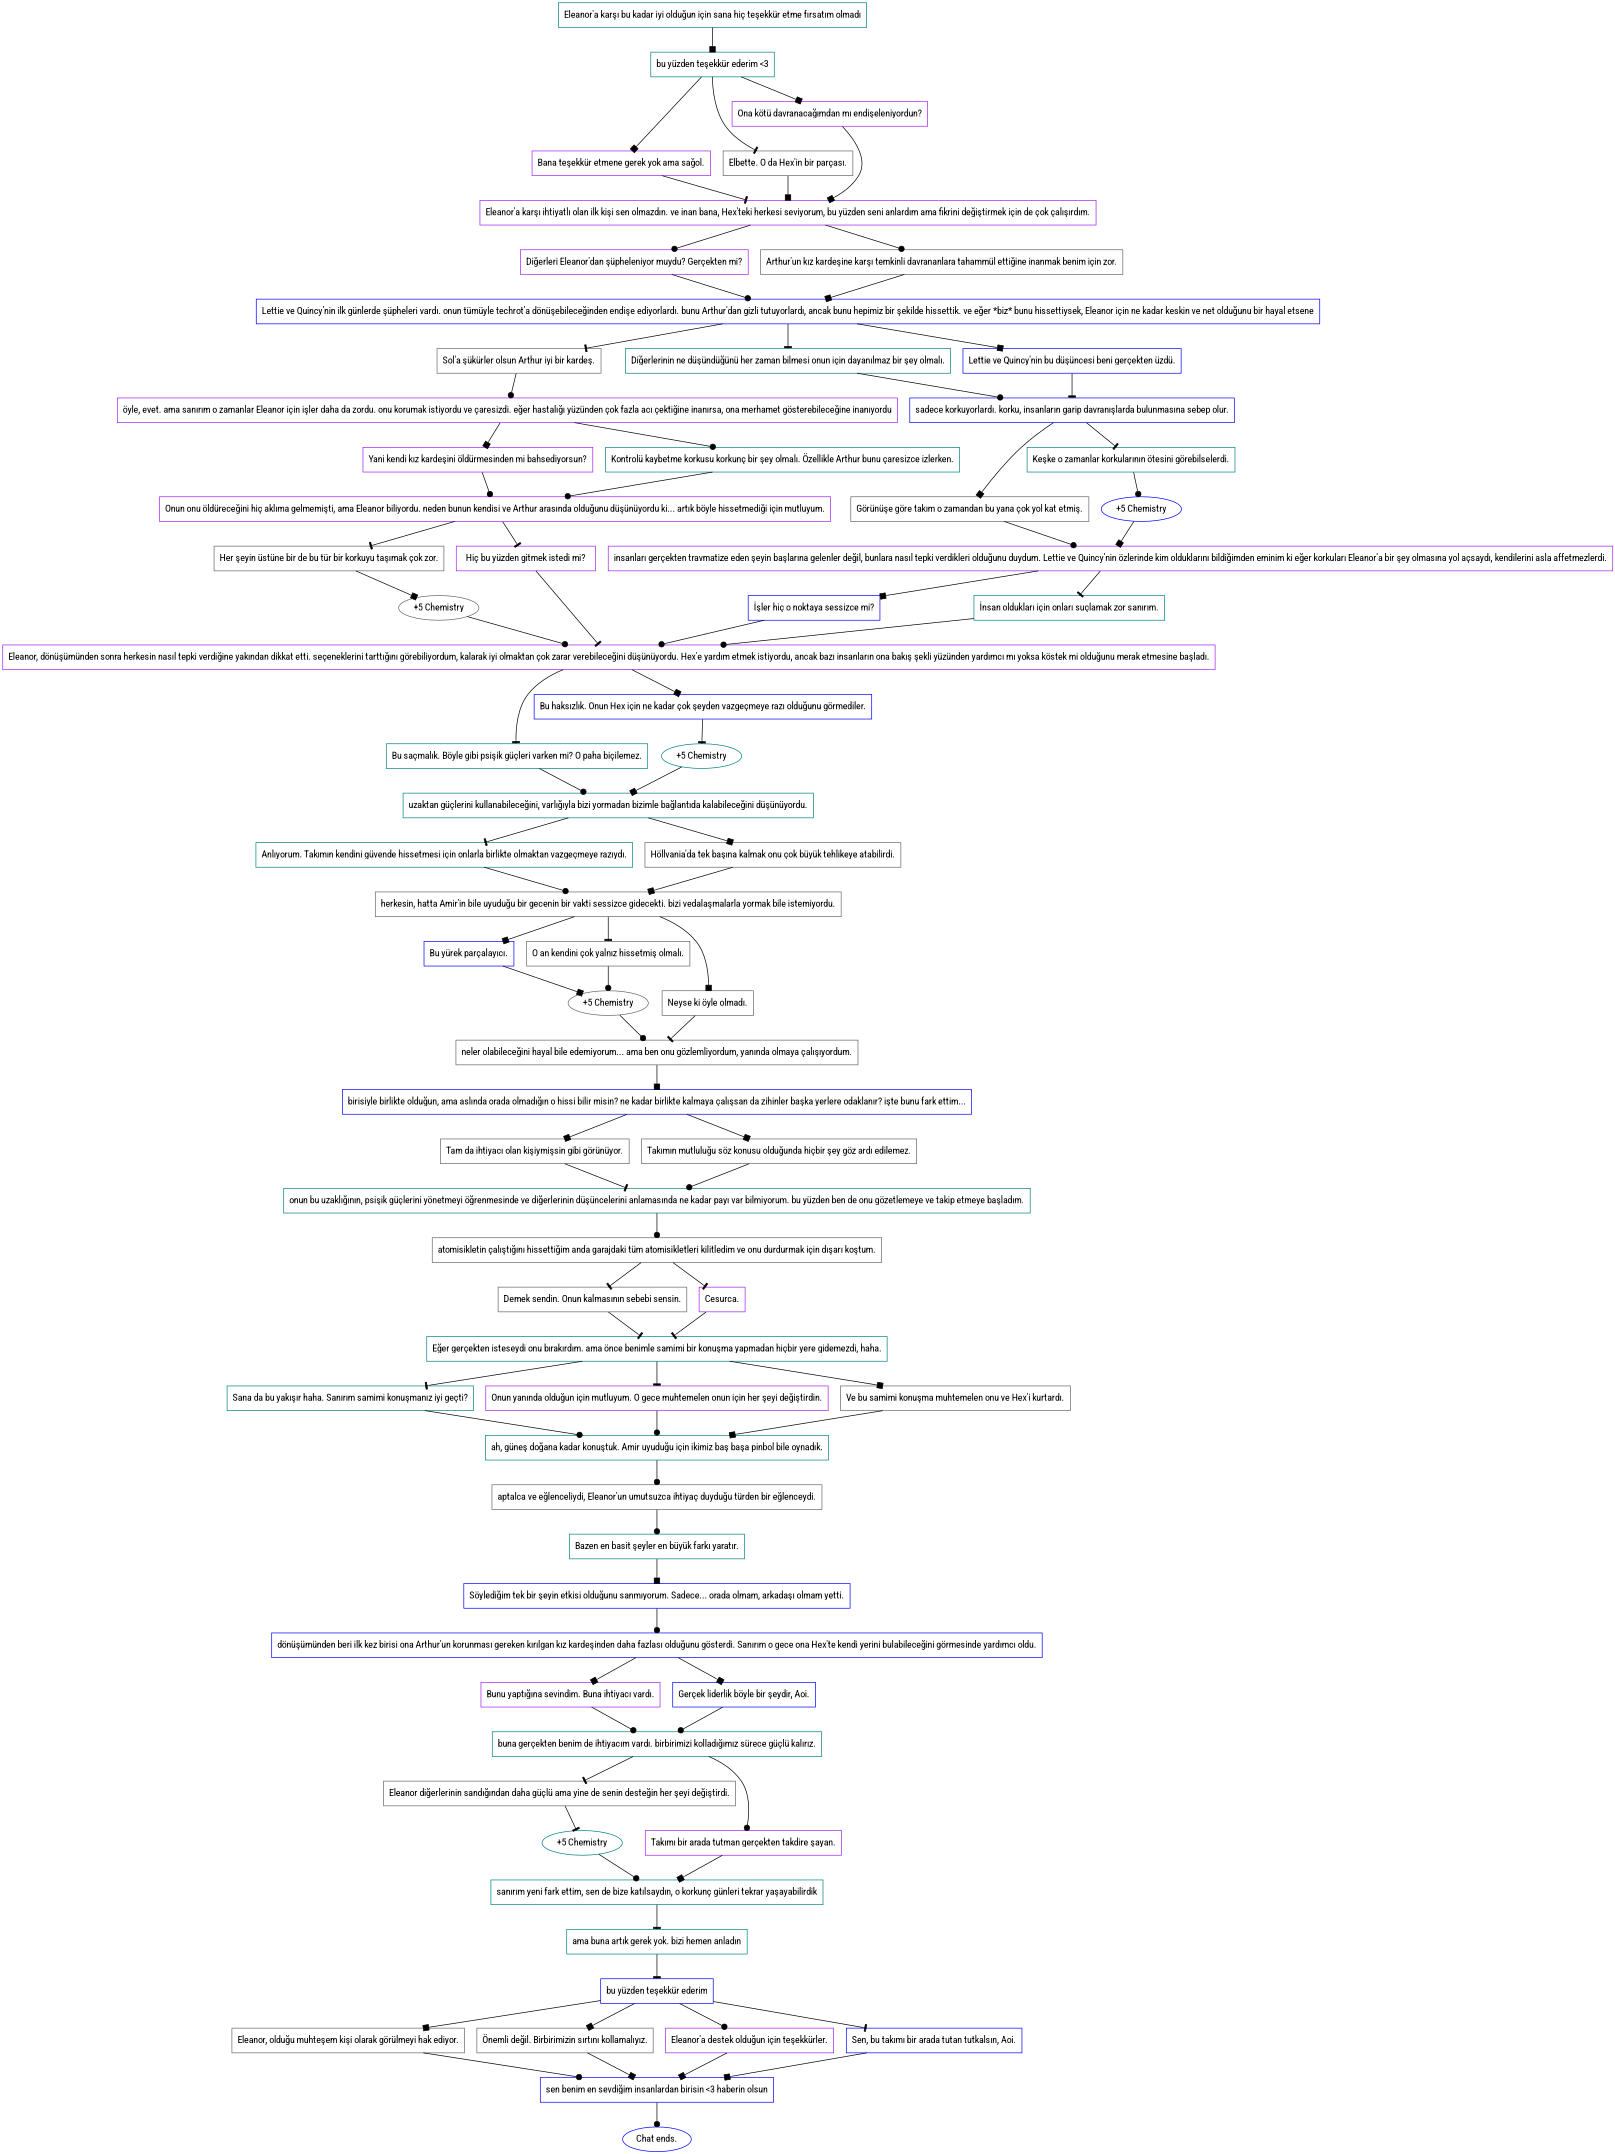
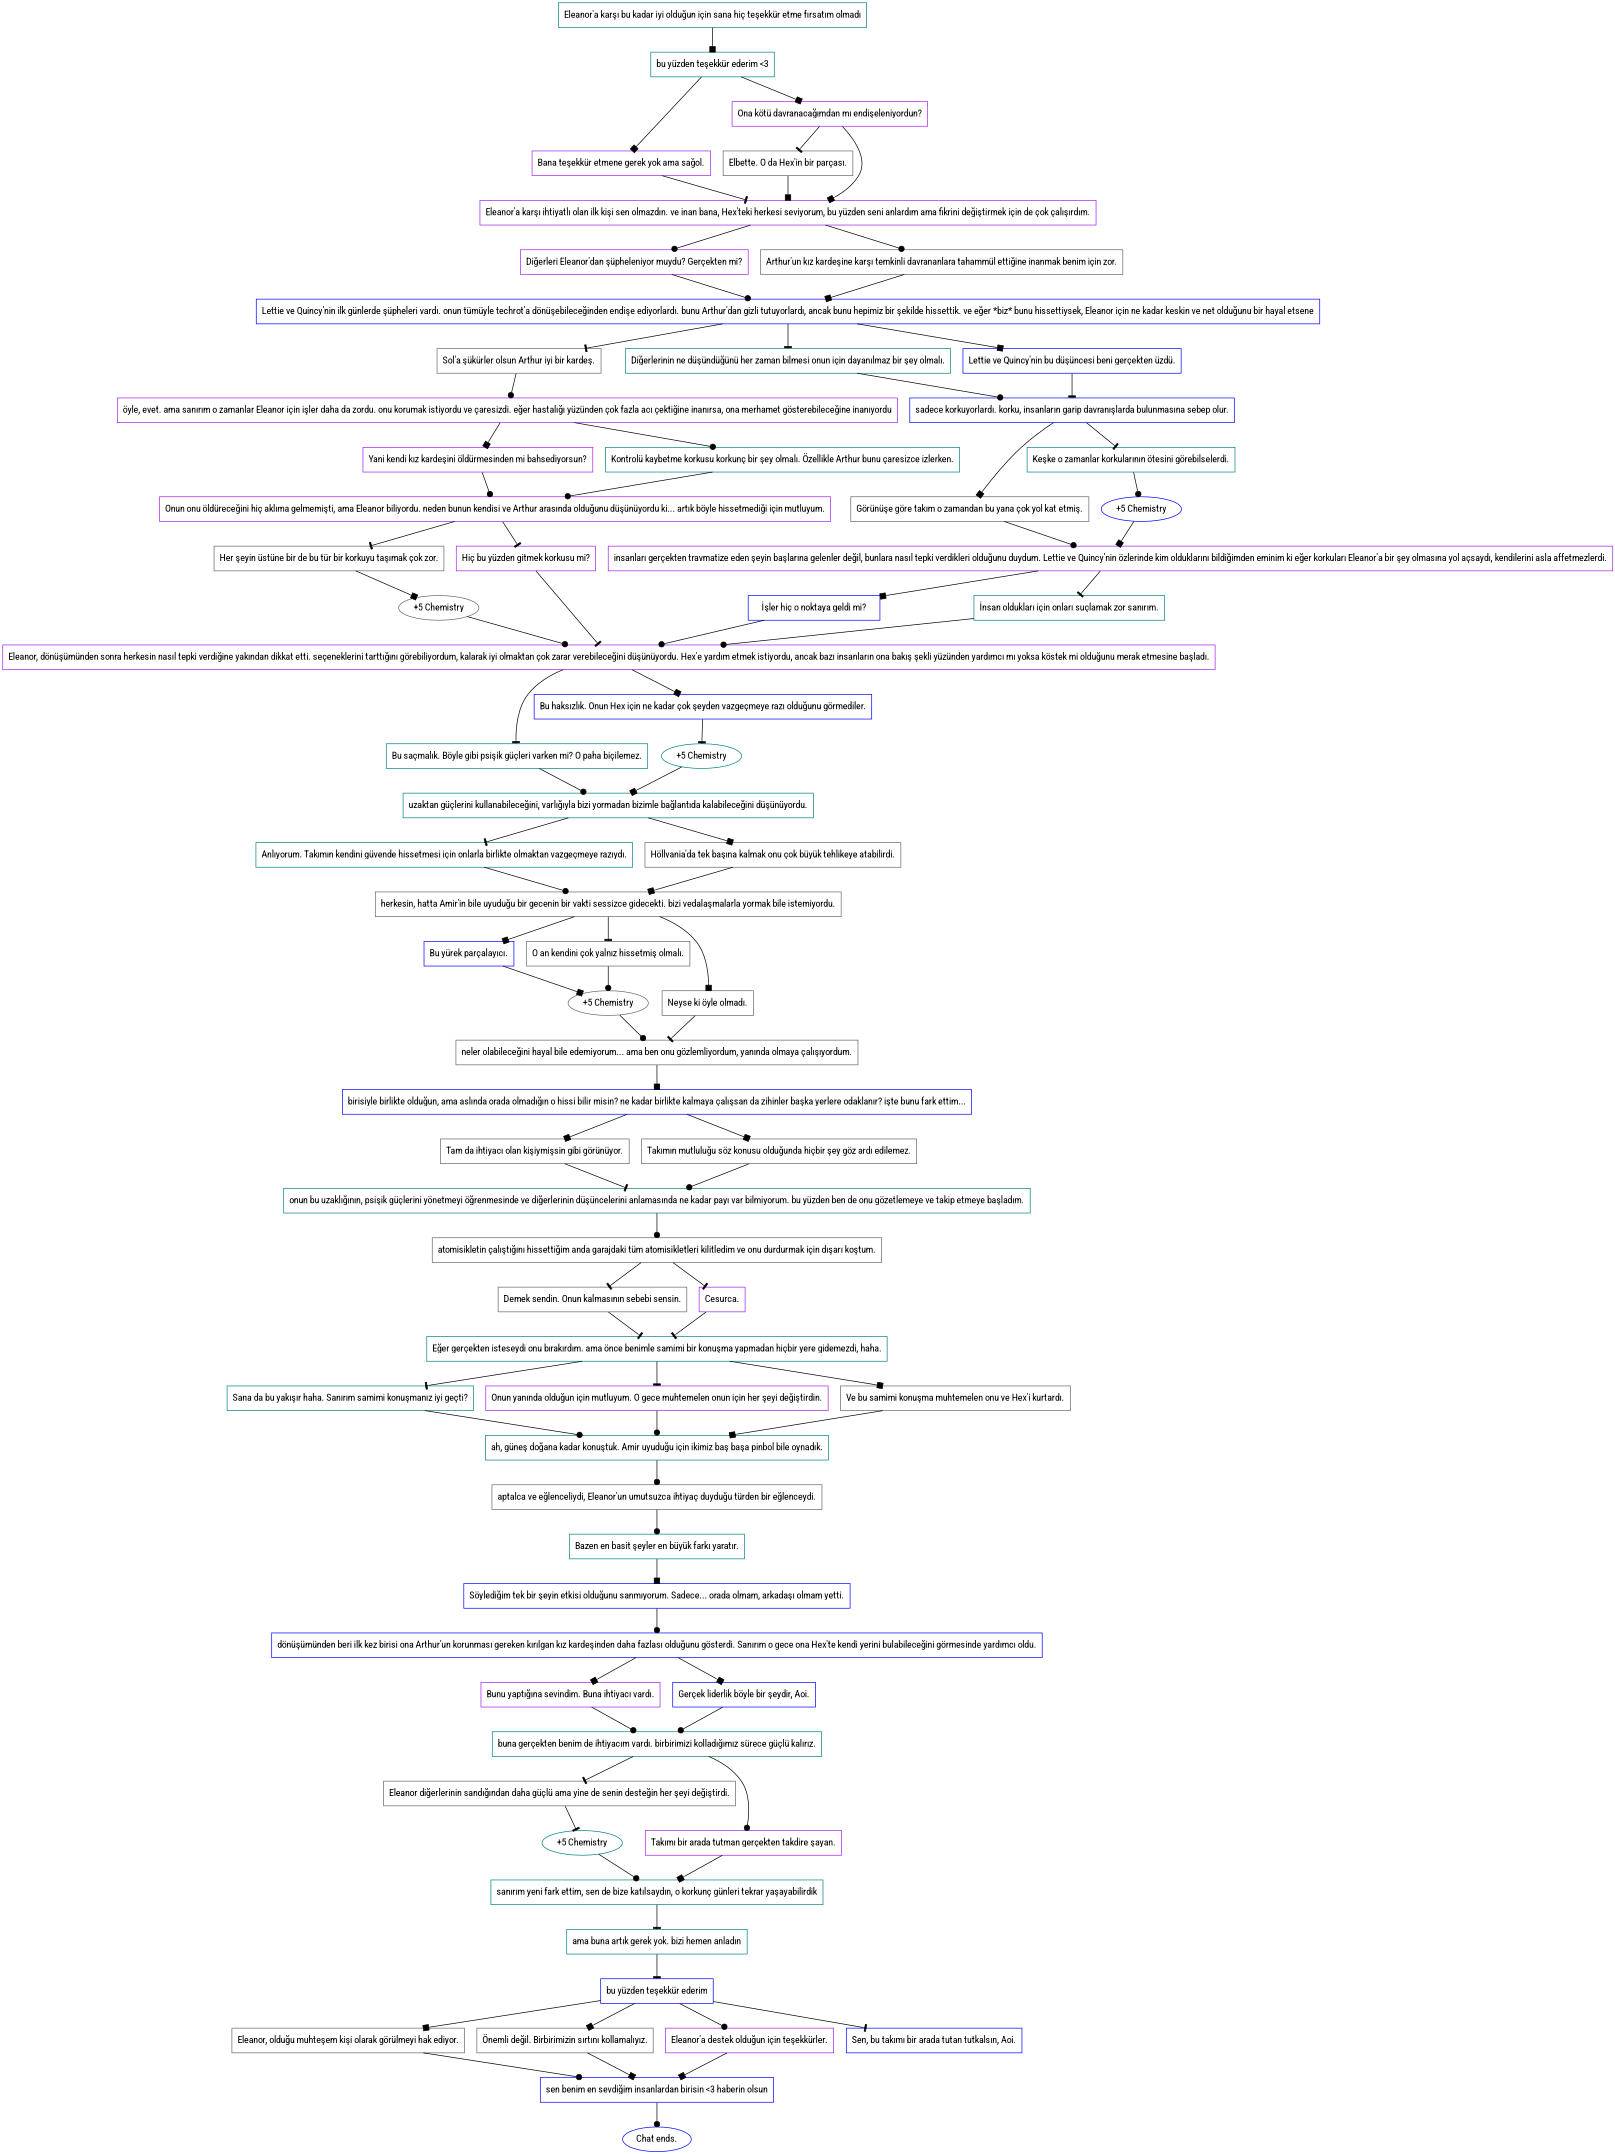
edge "bu yüzden teşekkür ederim <3" -> "Elbette. O da Hex'in bir parçası.": now "Ona kötü davranacağımdan mı endişeleniyordun?" -> "Elbette. O da Hex'in bir parçası."
node "Hiç bu yüzden gitmek istedi mi?": label "Hiç bu yüzden gitmek istedi mi?" -> "Hiç bu yüzden gitmek korkusu mi?"
node "İşler hiç o noktaya sessizce mi?": label "İşler hiç o noktaya sessizce mi?" -> "İşler hiç o noktaya geldi mi?"
edge "Sen, bu takımı bir arada tutan tutkalsın, Aoi." -> "sen benim en sevdiğim insanlardan birisin <3 haberin olsun": removed
